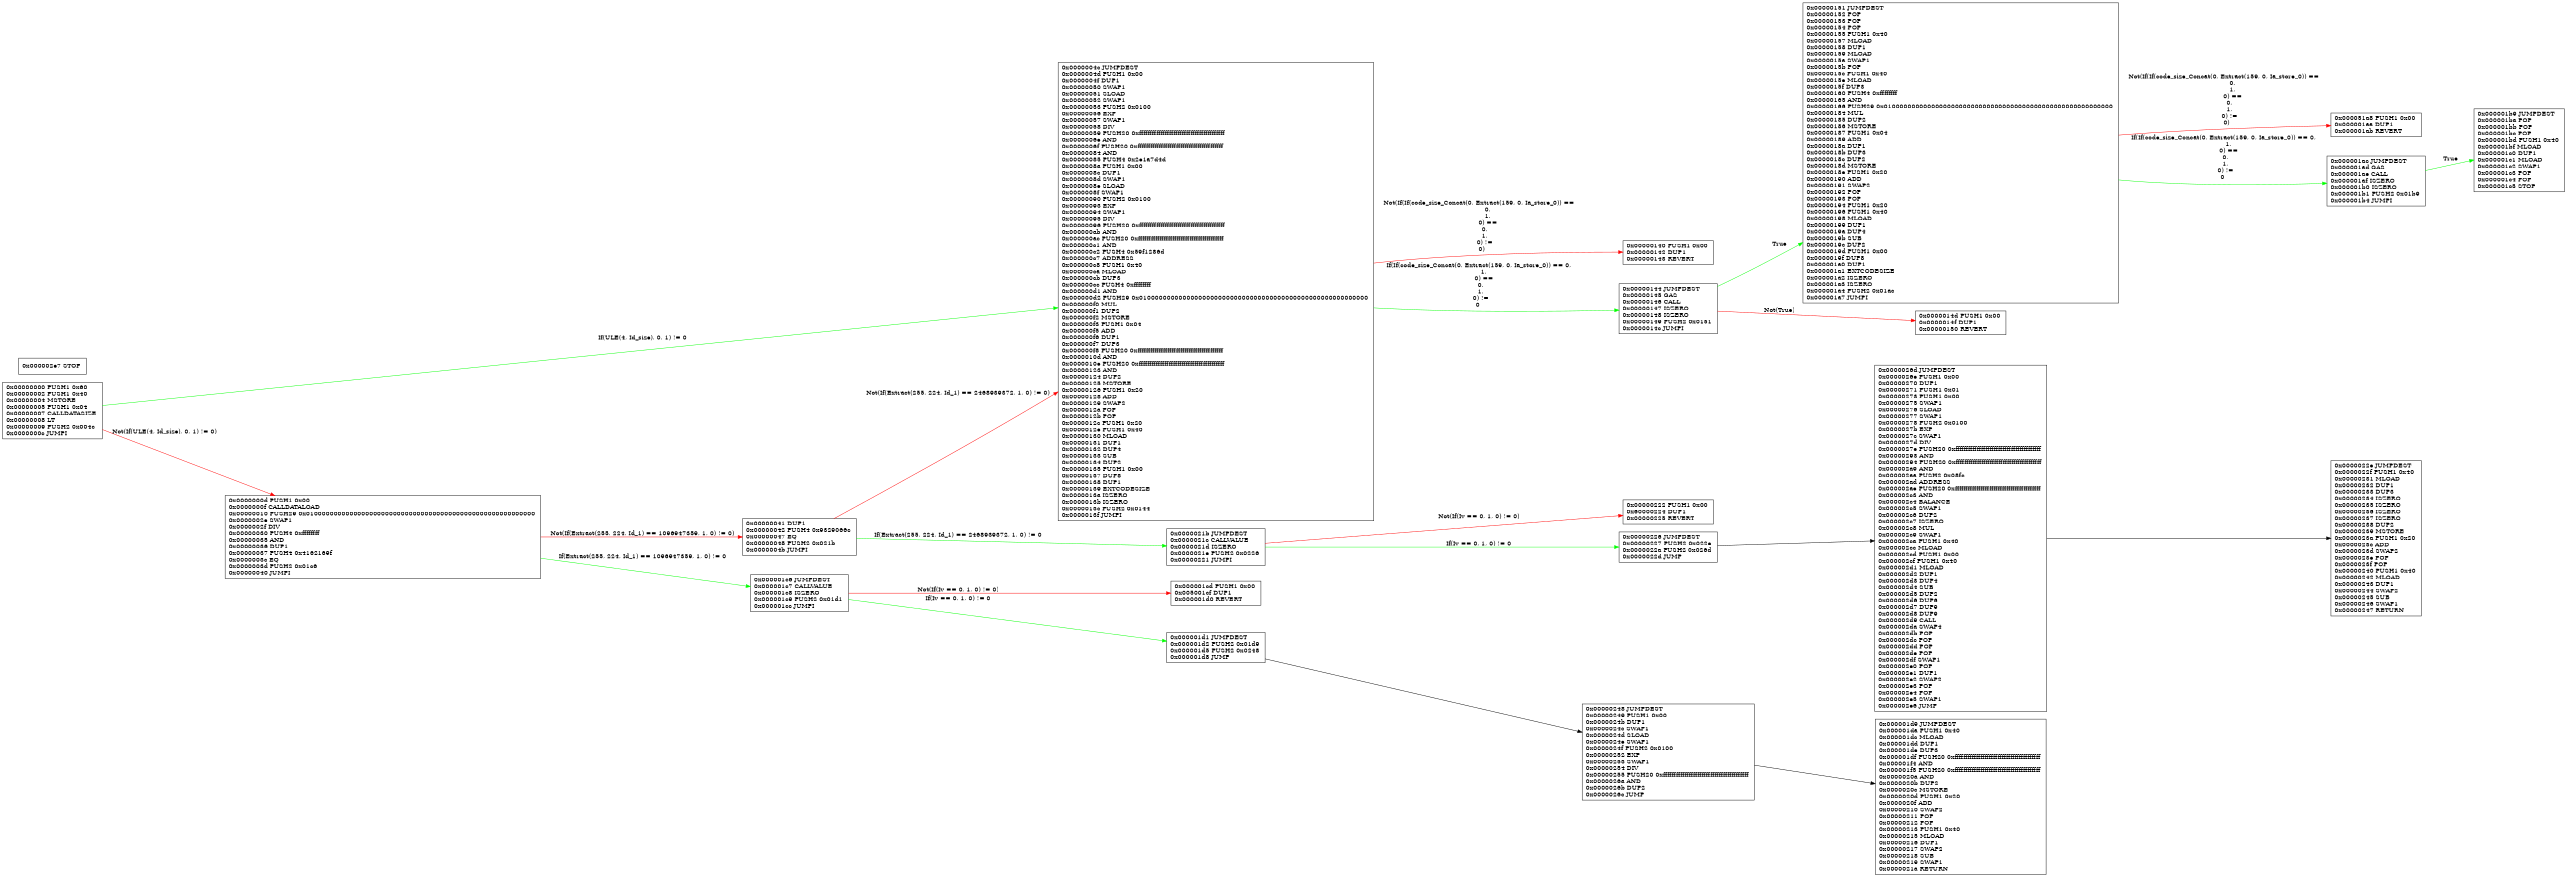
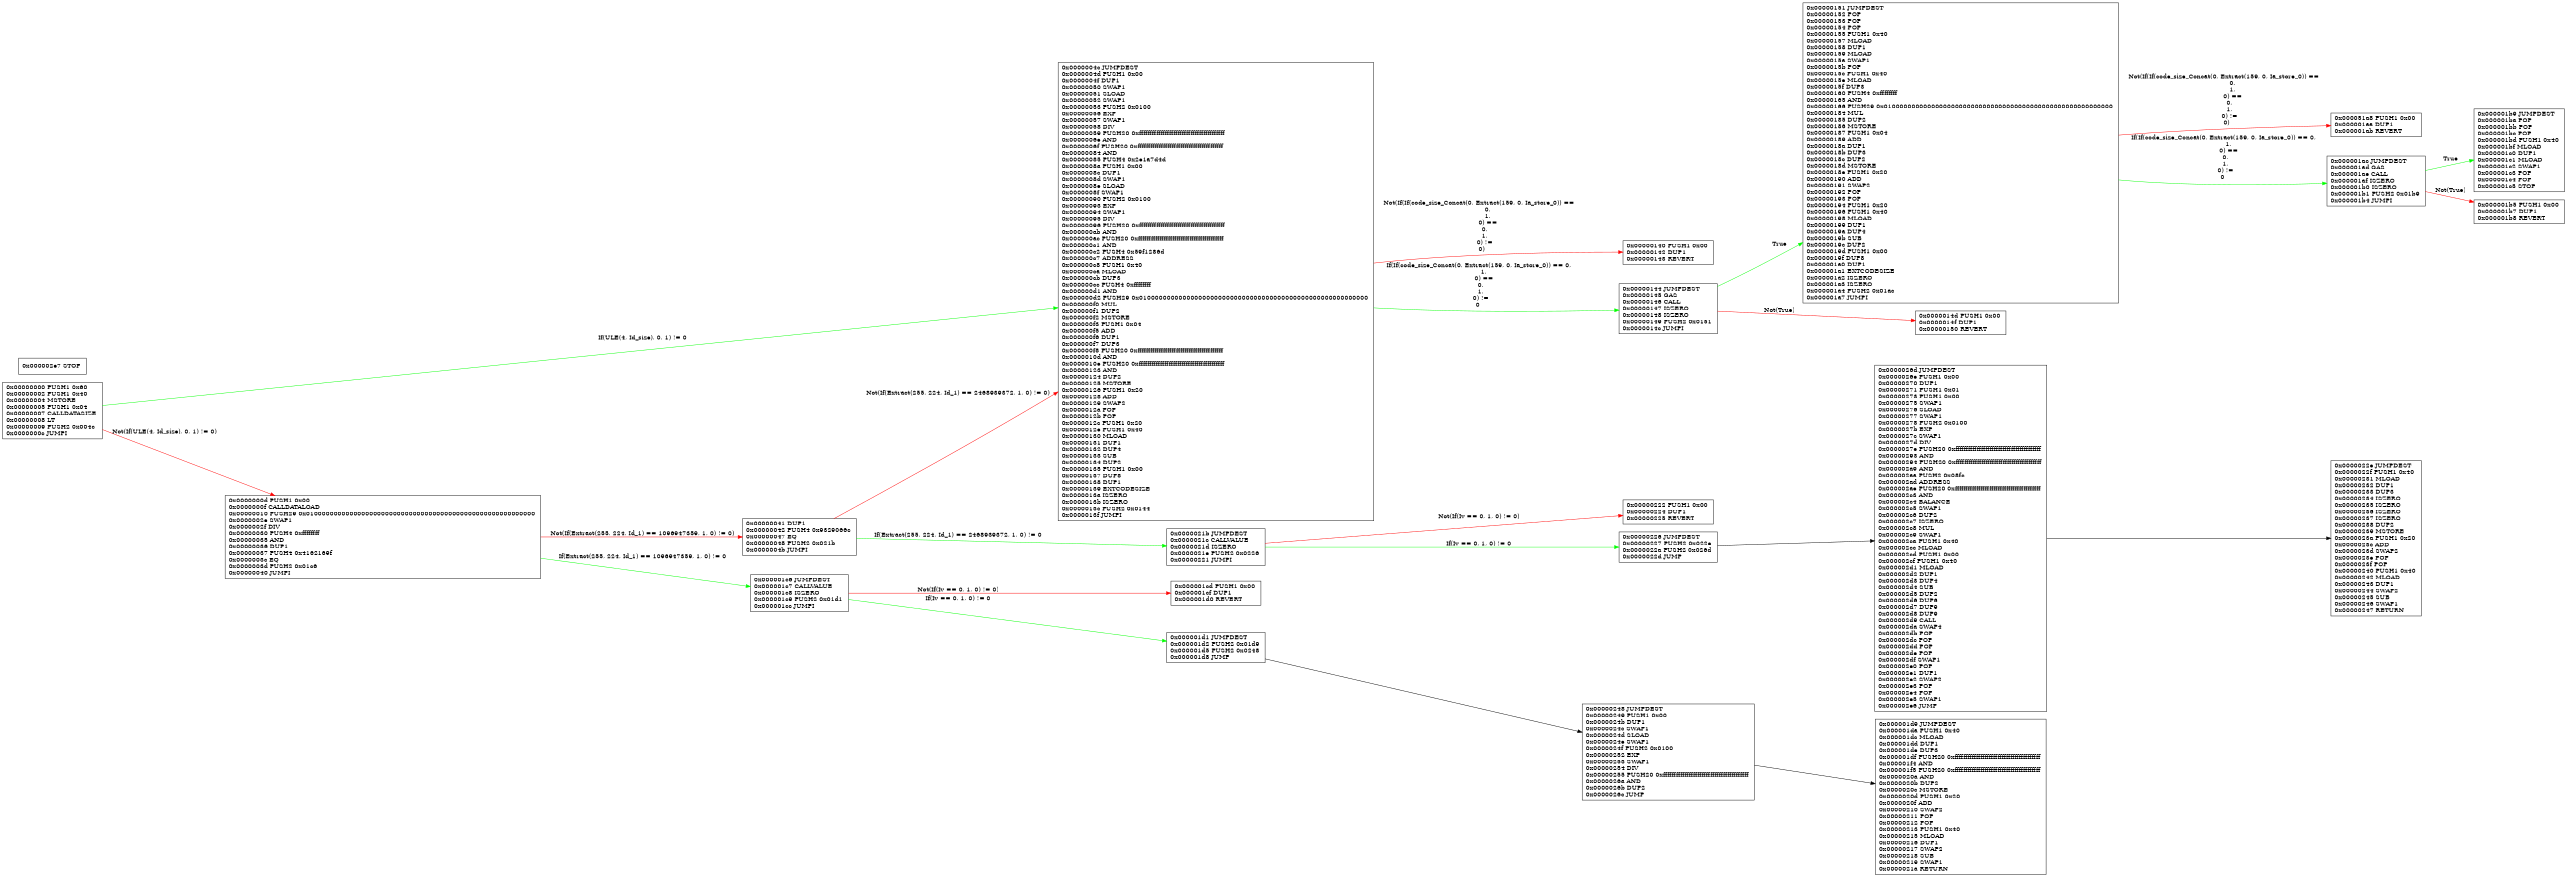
node "0x000001b5 PUSH1 0x00 0x000001b7 DUP1 0x000001b8 REVERT": added
node "0x00000222 PUSH1 0x00 0x60000224 DUP1 0x00000225 REVERT": label "0x00000222 PUSH1 0x00 0x60000224 DUP1 0x00000225 REVERT" -> "0x00000222 PUSH1 0x00 0x00000224 DUP1 0x00000225 REVERT"
node "0x000001cd PUSH1 0x00 0x005001cf DUP1 0x000001d0 REVERT": label "0x000001cd PUSH1 0x00 0x005001cf DUP1 0x000001d0 REVERT" -> "0x000001cd PUSH1 0x00 0x000001cf DUP1 0x000001d0 REVERT"
